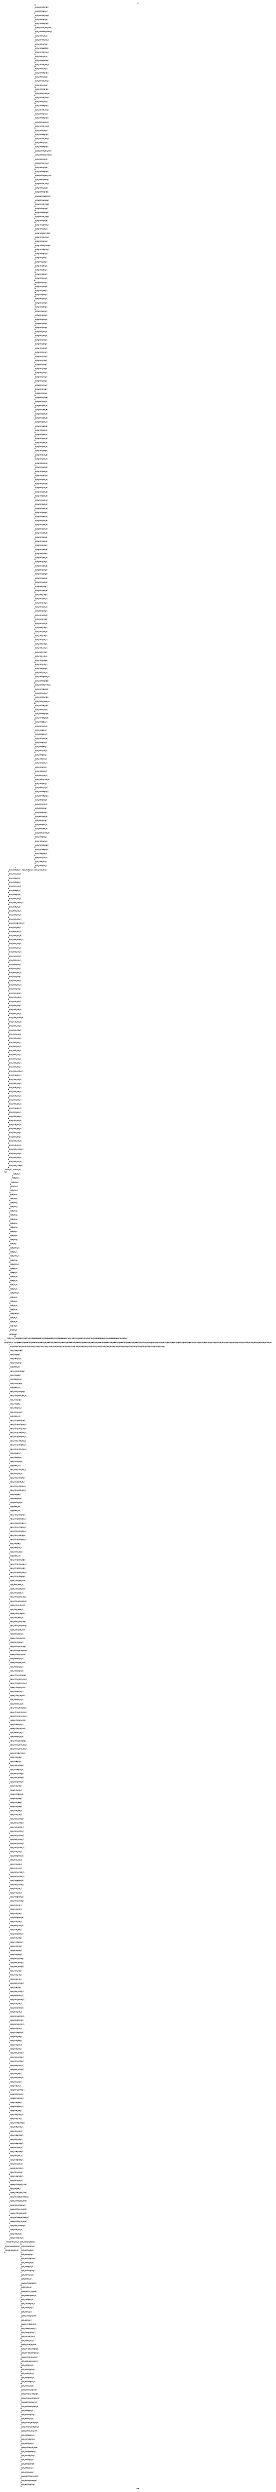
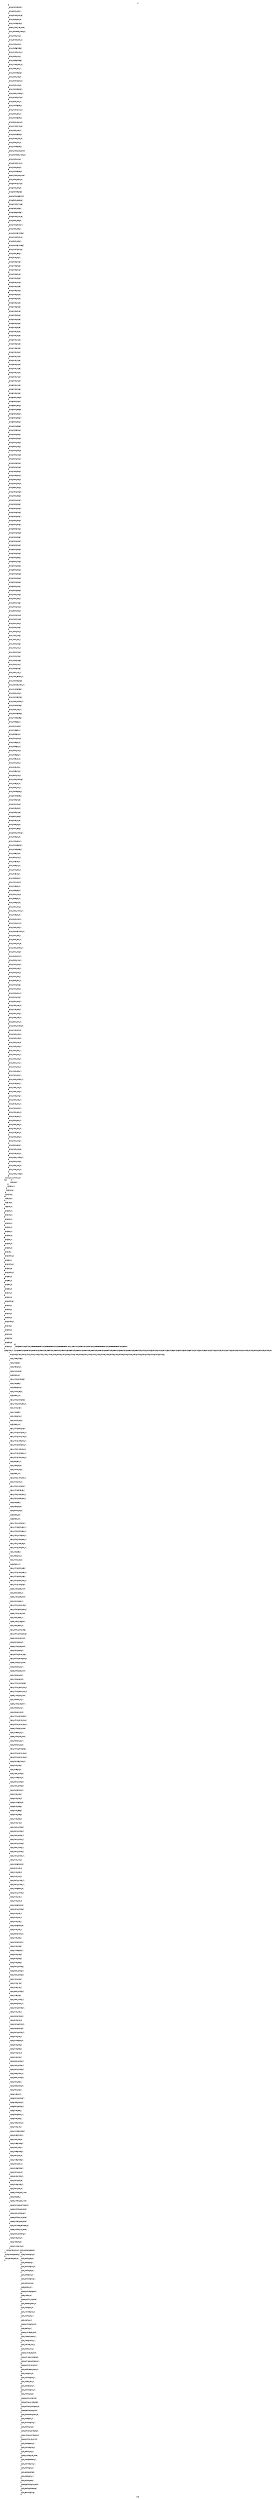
edge "l497" -> "l496": reversed
